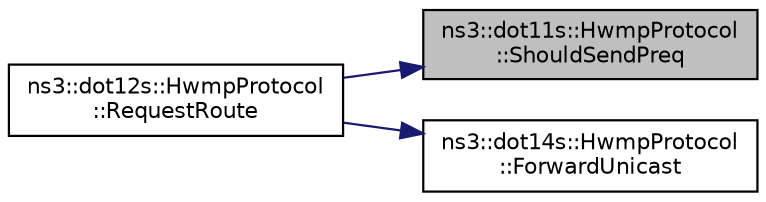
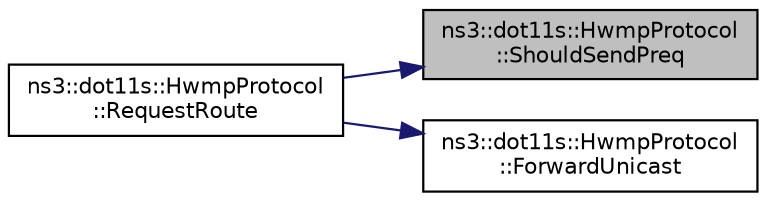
node "ns3::dot12s::HwmpProtocol ::RequestRoute": label "ns3::dot12s::HwmpProtocol ::RequestRoute" -> "ns3::dot11s::HwmpProtocol ::RequestRoute"
node "ns3::dot14s::HwmpProtocol ::ForwardUnicast": label "ns3::dot14s::HwmpProtocol ::ForwardUnicast" -> "ns3::dot11s::HwmpProtocol ::ForwardUnicast"
